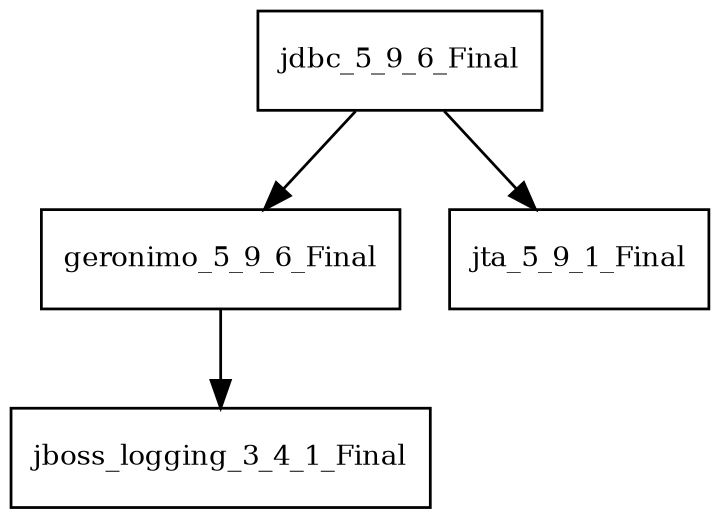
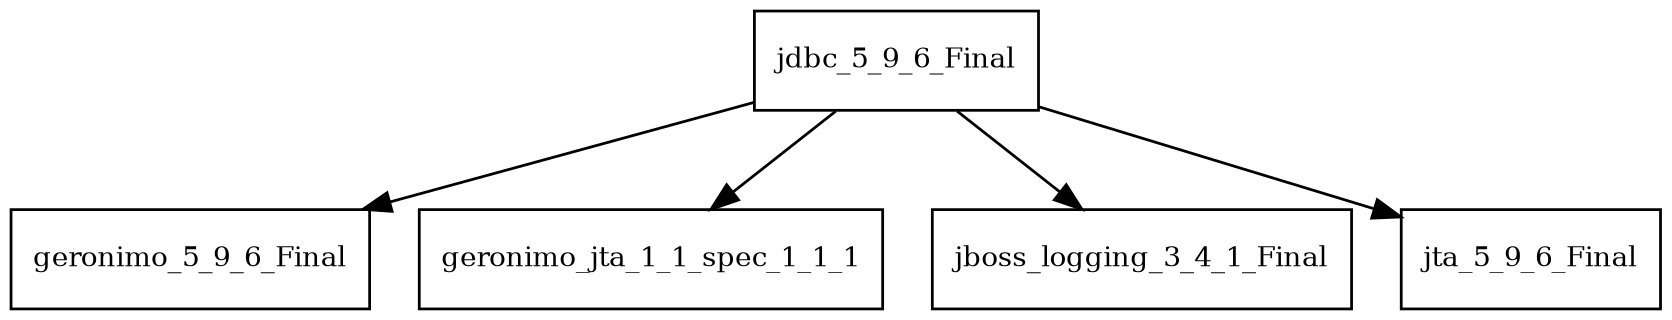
node "jta_5_9_1_Final": label "jta_5_9_1_Final" -> "jta_5_9_6_Final"
node "geronimo_jta_1_1_spec_1_1_1": added
edge "geronimo_5_9_6_Final" -> "jboss_logging_3_4_1_Final": now "jdbc_5_9_6_Final" -> "jboss_logging_3_4_1_Final"
